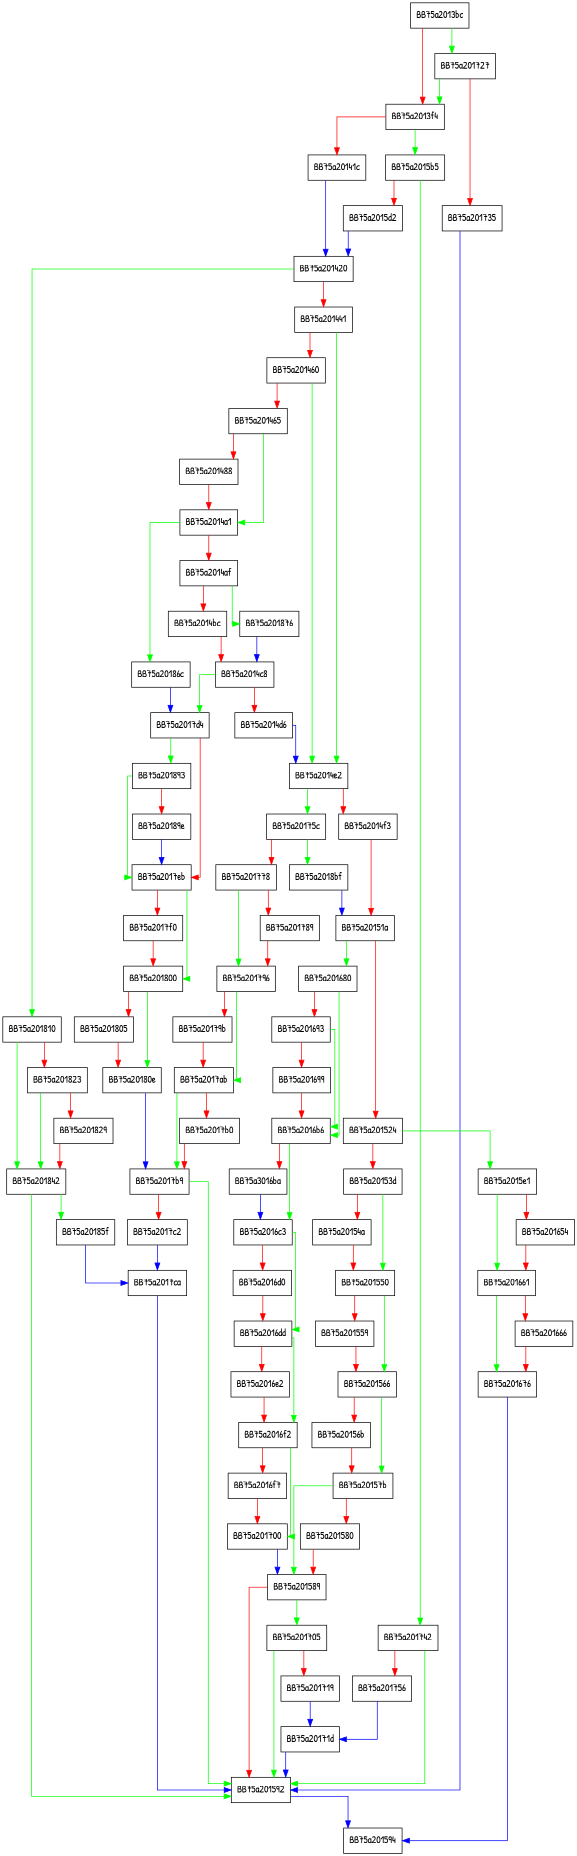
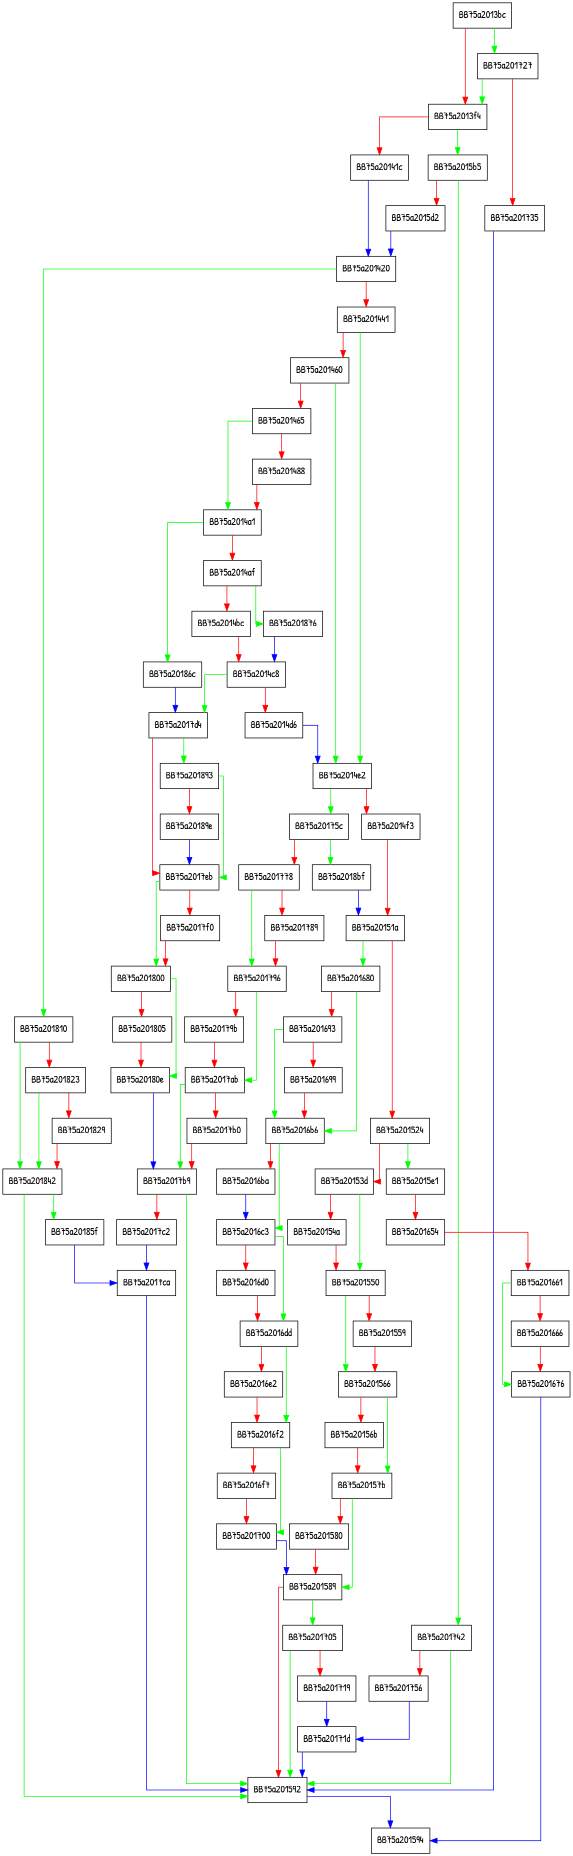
node "BB75a3016ba": label "BB75a3016ba" -> "BB75a2016ba"
edge "BB75a2015e1" -> "BB75a201661": removed
